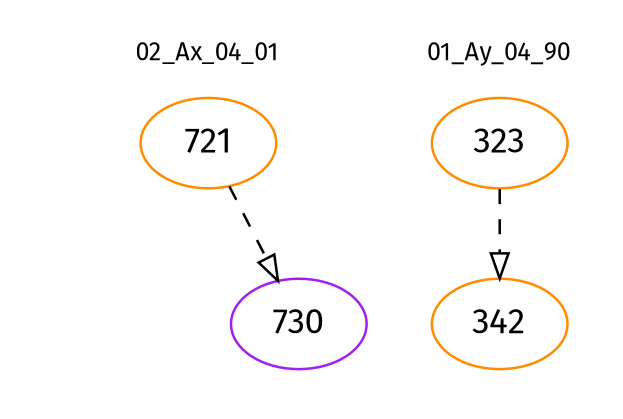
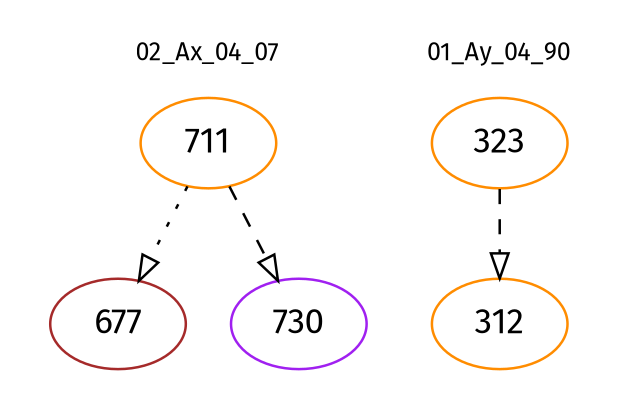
cluster "02_Ax_04_01": label "02_Ax_04_01" -> "02_Ax_04_07"
node "721": label "721" -> "711"
node "677": added
node "342": label "342" -> "312"
